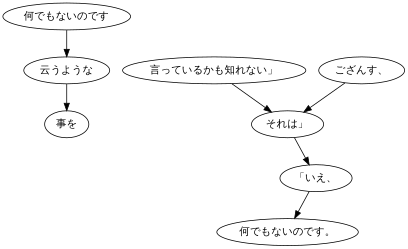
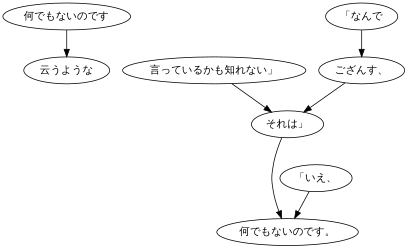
node "「なんで": added
node "事を": removed
edge "それは」" -> "「いえ、": now "それは」" -> "何でもないのです。"
